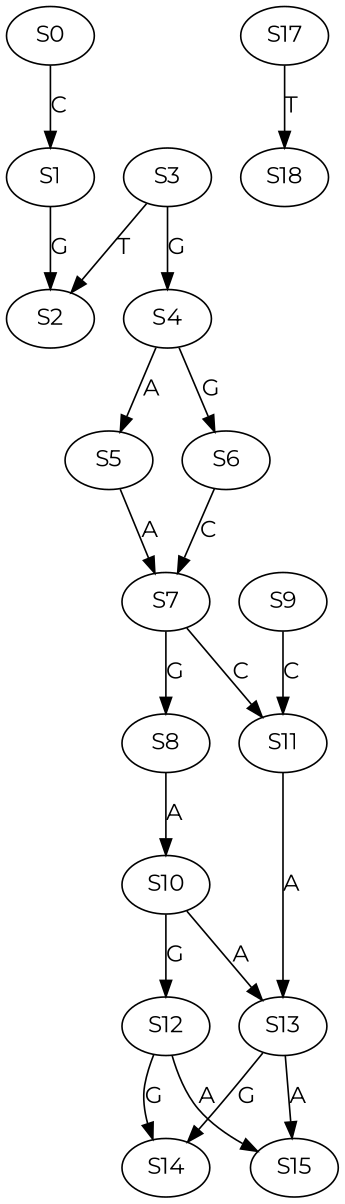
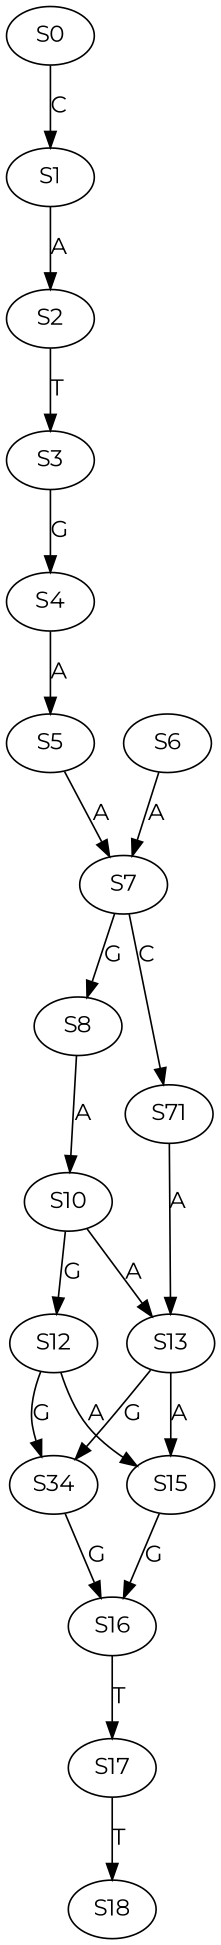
edge "S3" -> "S2": reversed
edge "S1" -> "S2": label "G" -> "A"
edge "S4" -> "S6": removed, label "G"
edge "S6" -> "S7": label "C" -> "A"
node "S9": removed
node "S11": label "S11" -> "S71"
node "S14": label "S14" -> "S34"
node "S16": added
